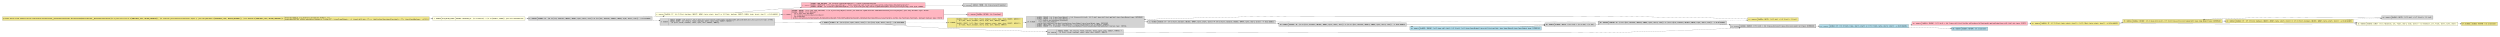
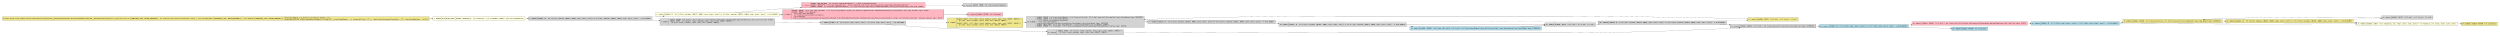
node "22: 0x0048": fillcolor khaki -> lightblue
